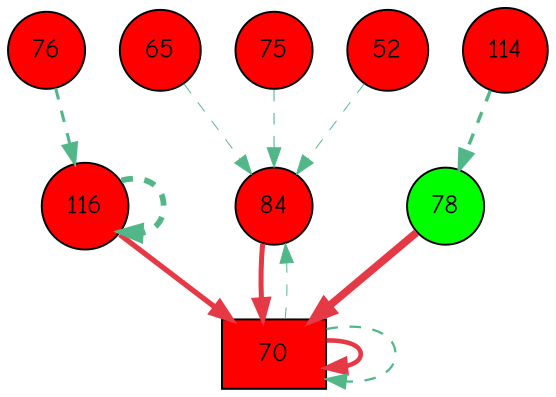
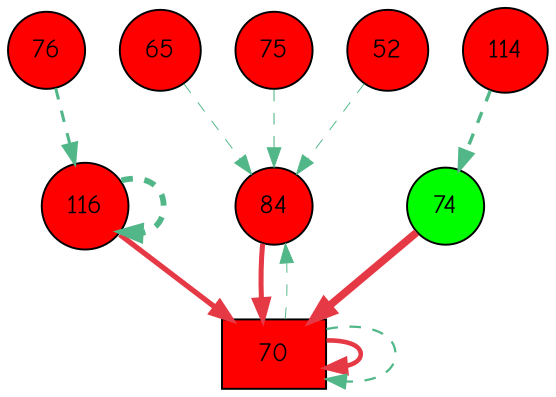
node "78": label "78" -> "74"
